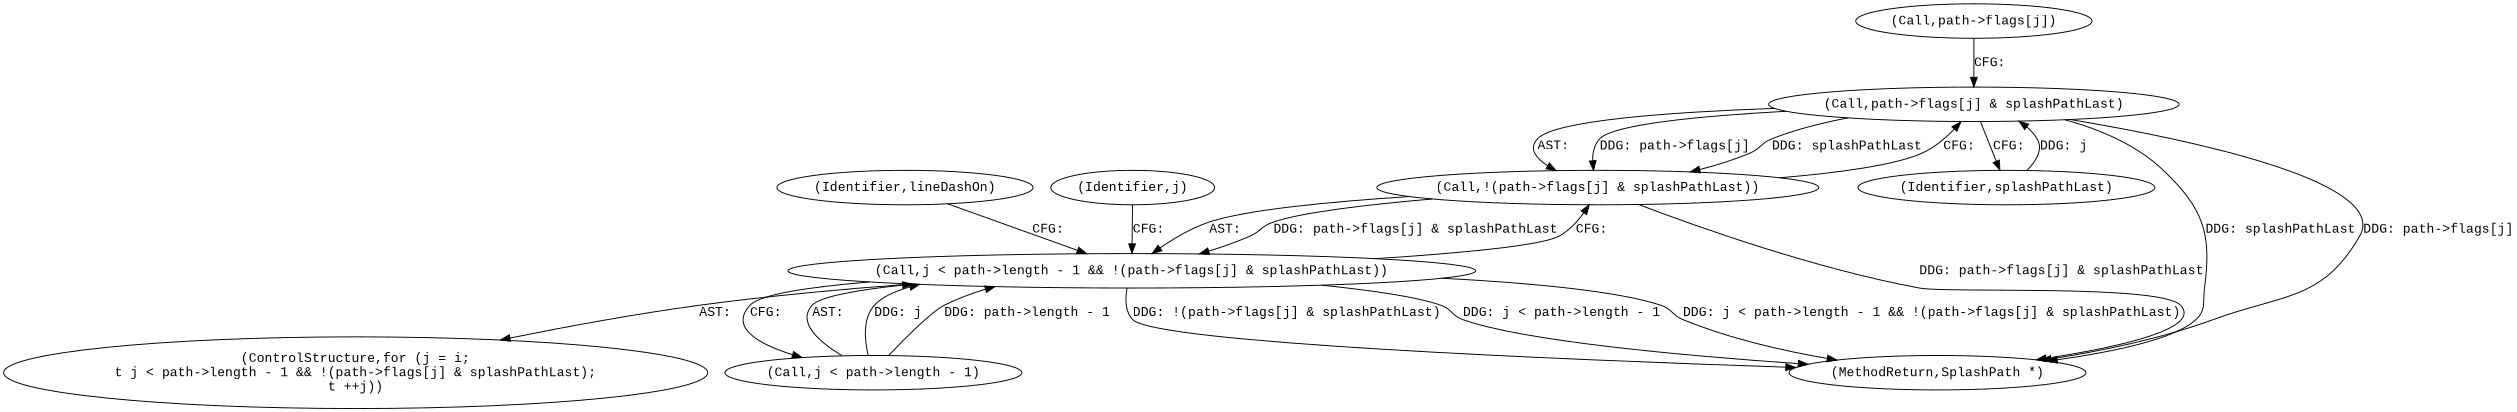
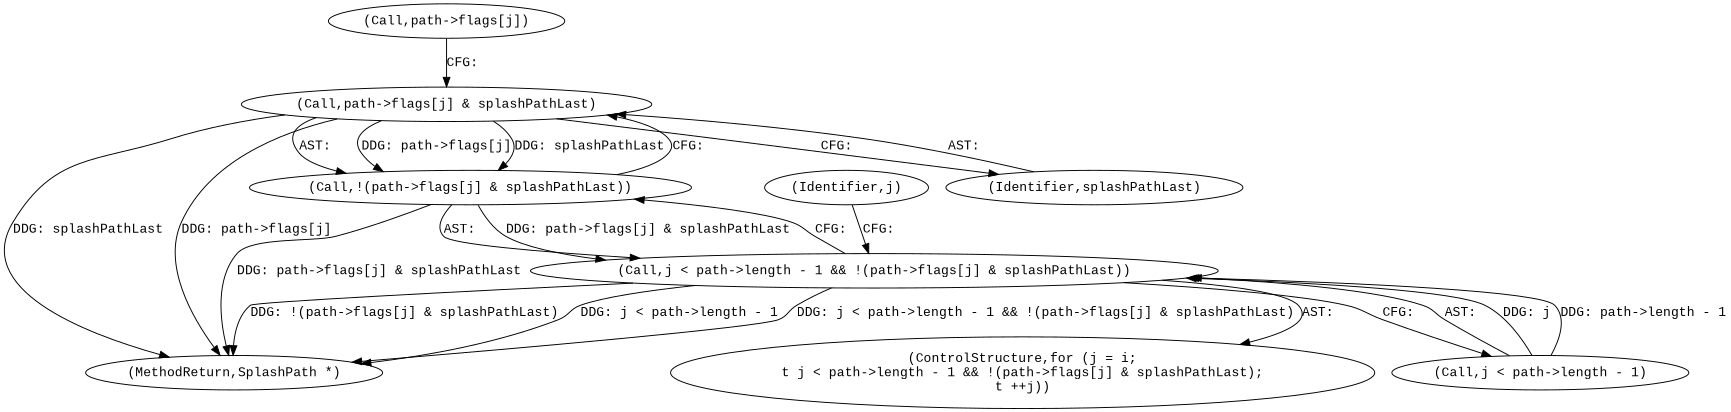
edge "(Identifier,splashPathLast)" -> "(Call,path->flags[j] & splashPathLast)": label "DDG: j" -> "AST: "
node "(Identifier,lineDashOn)": removed
